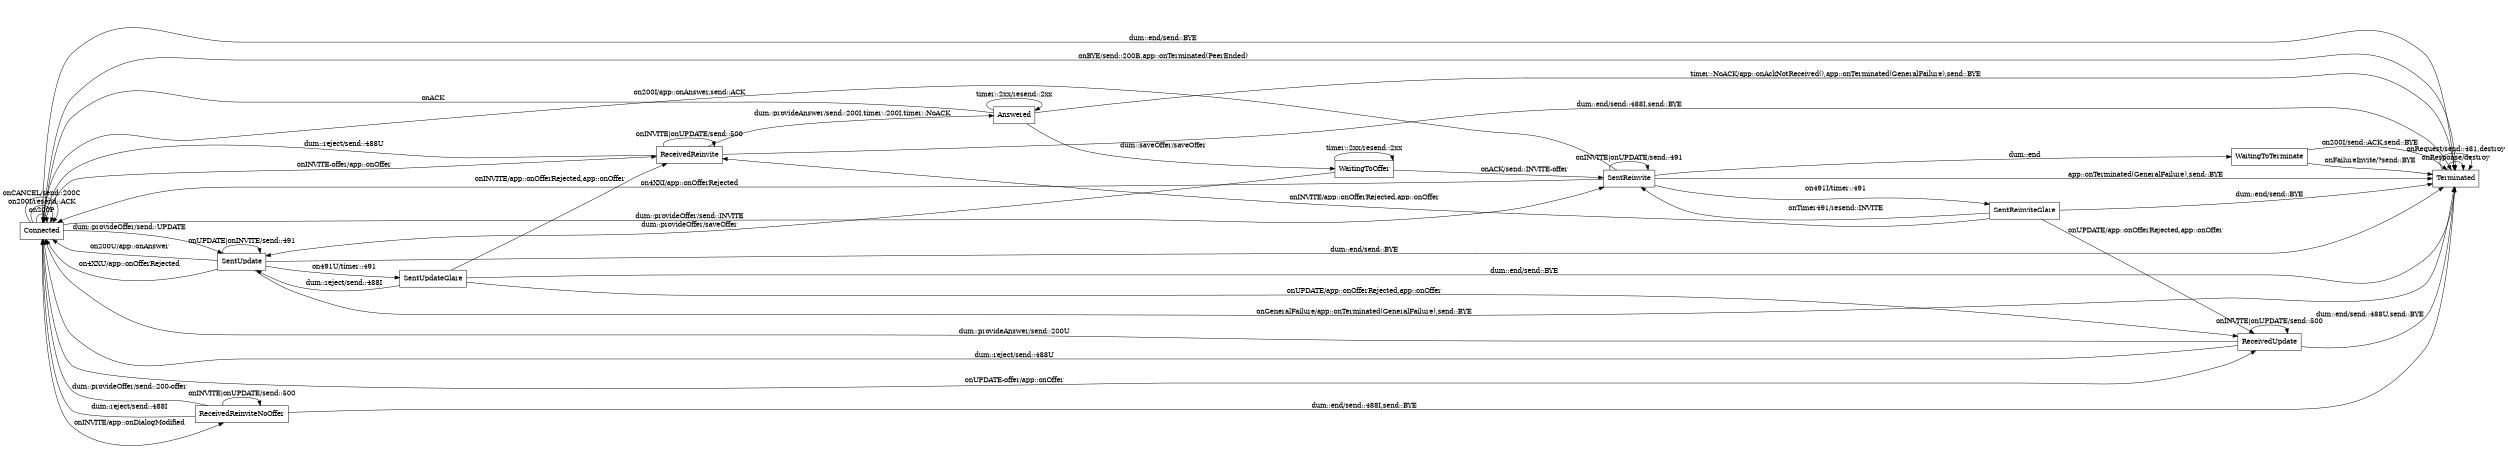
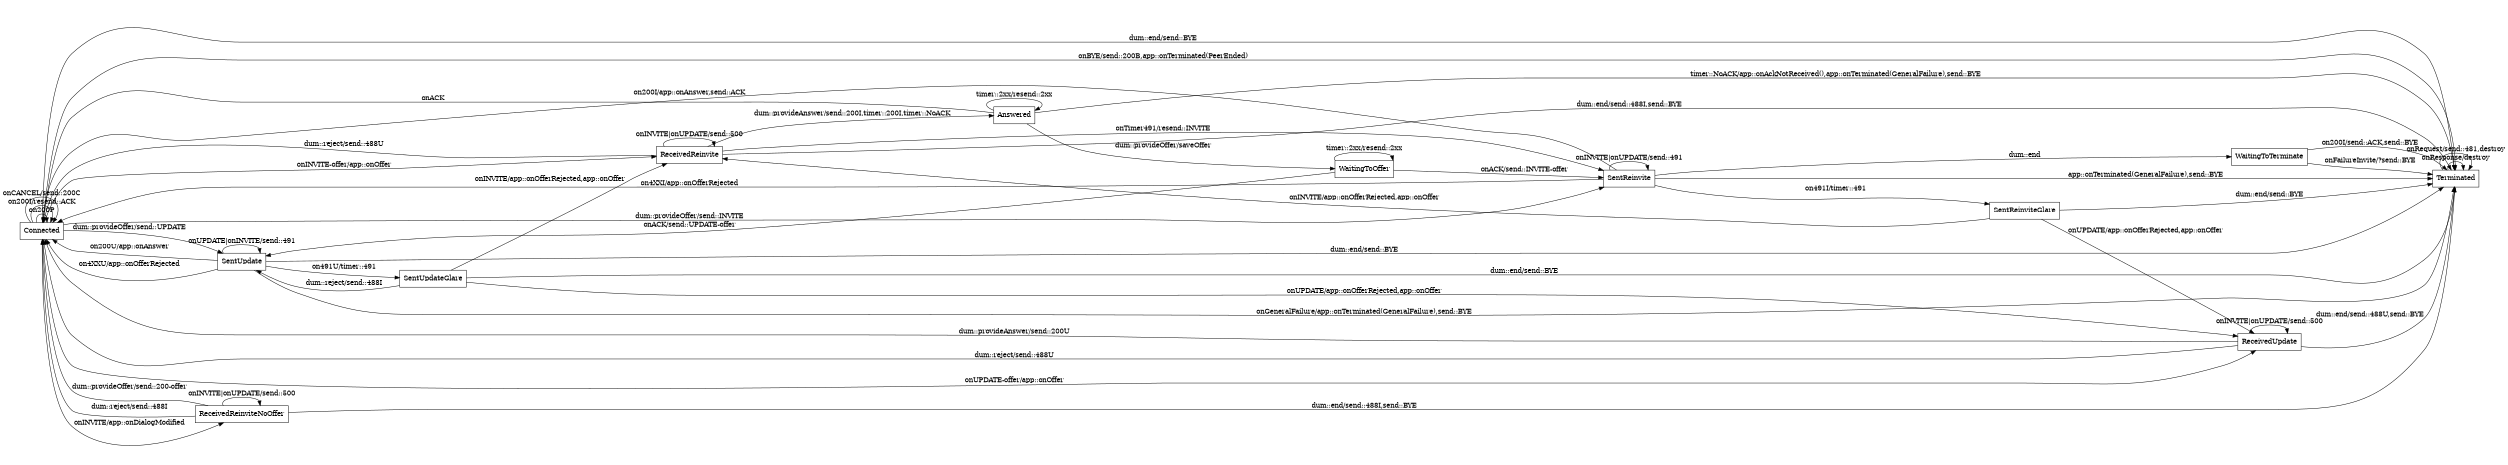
edge "Answered" -> "WaitingToOffer": label "dum::saveOffer/saveOffer" -> "dum::provideOffer/saveOffer"
edge "SentReinviteGlare" -> "SentReinvite": now "ReceivedReinvite" -> "SentReinvite"
edge "WaitingToOffer" -> "SentUpdate": label "dum::provideOffer/saveOffer" -> "onACK/send::UPDATE-offer"
